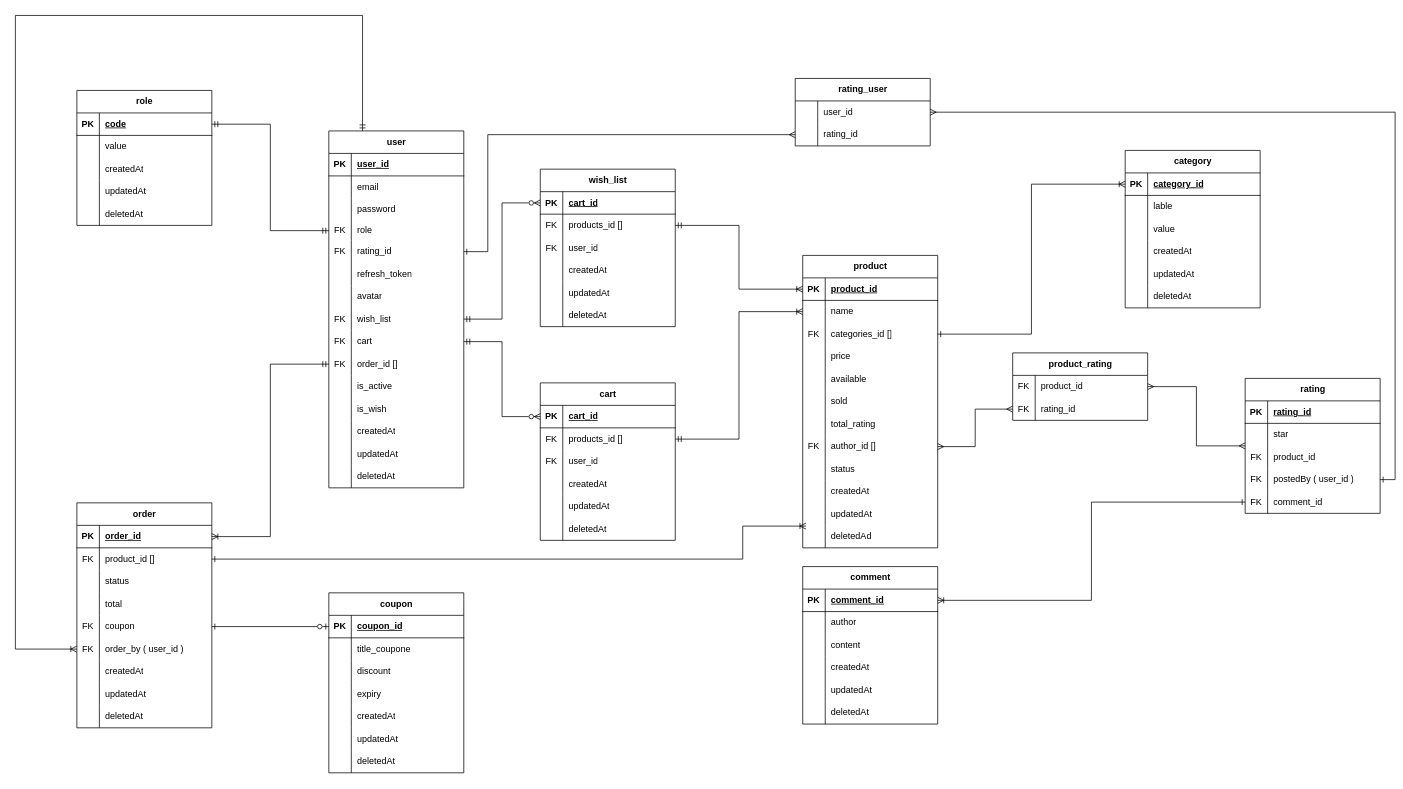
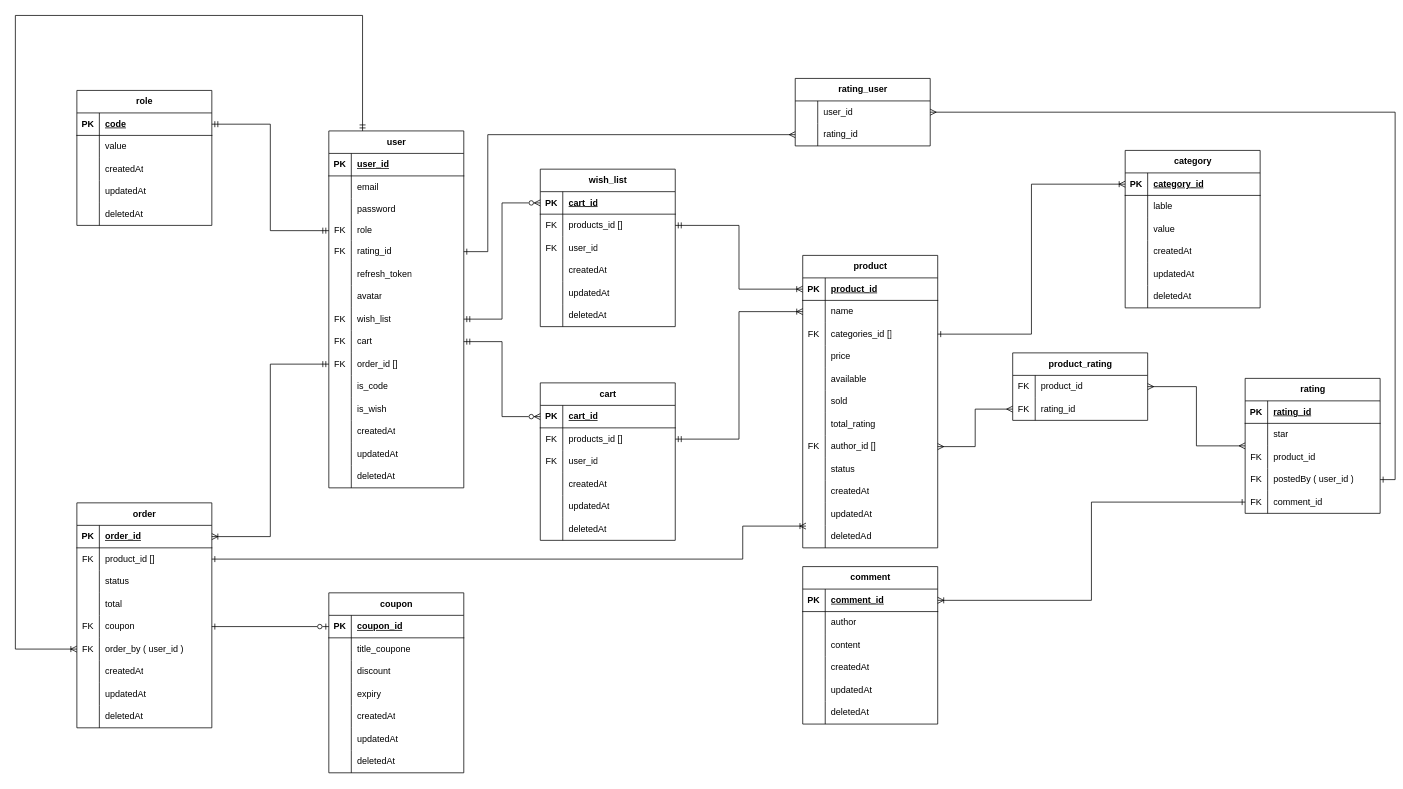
node "is_active": label "is_active" -> "is_code"
